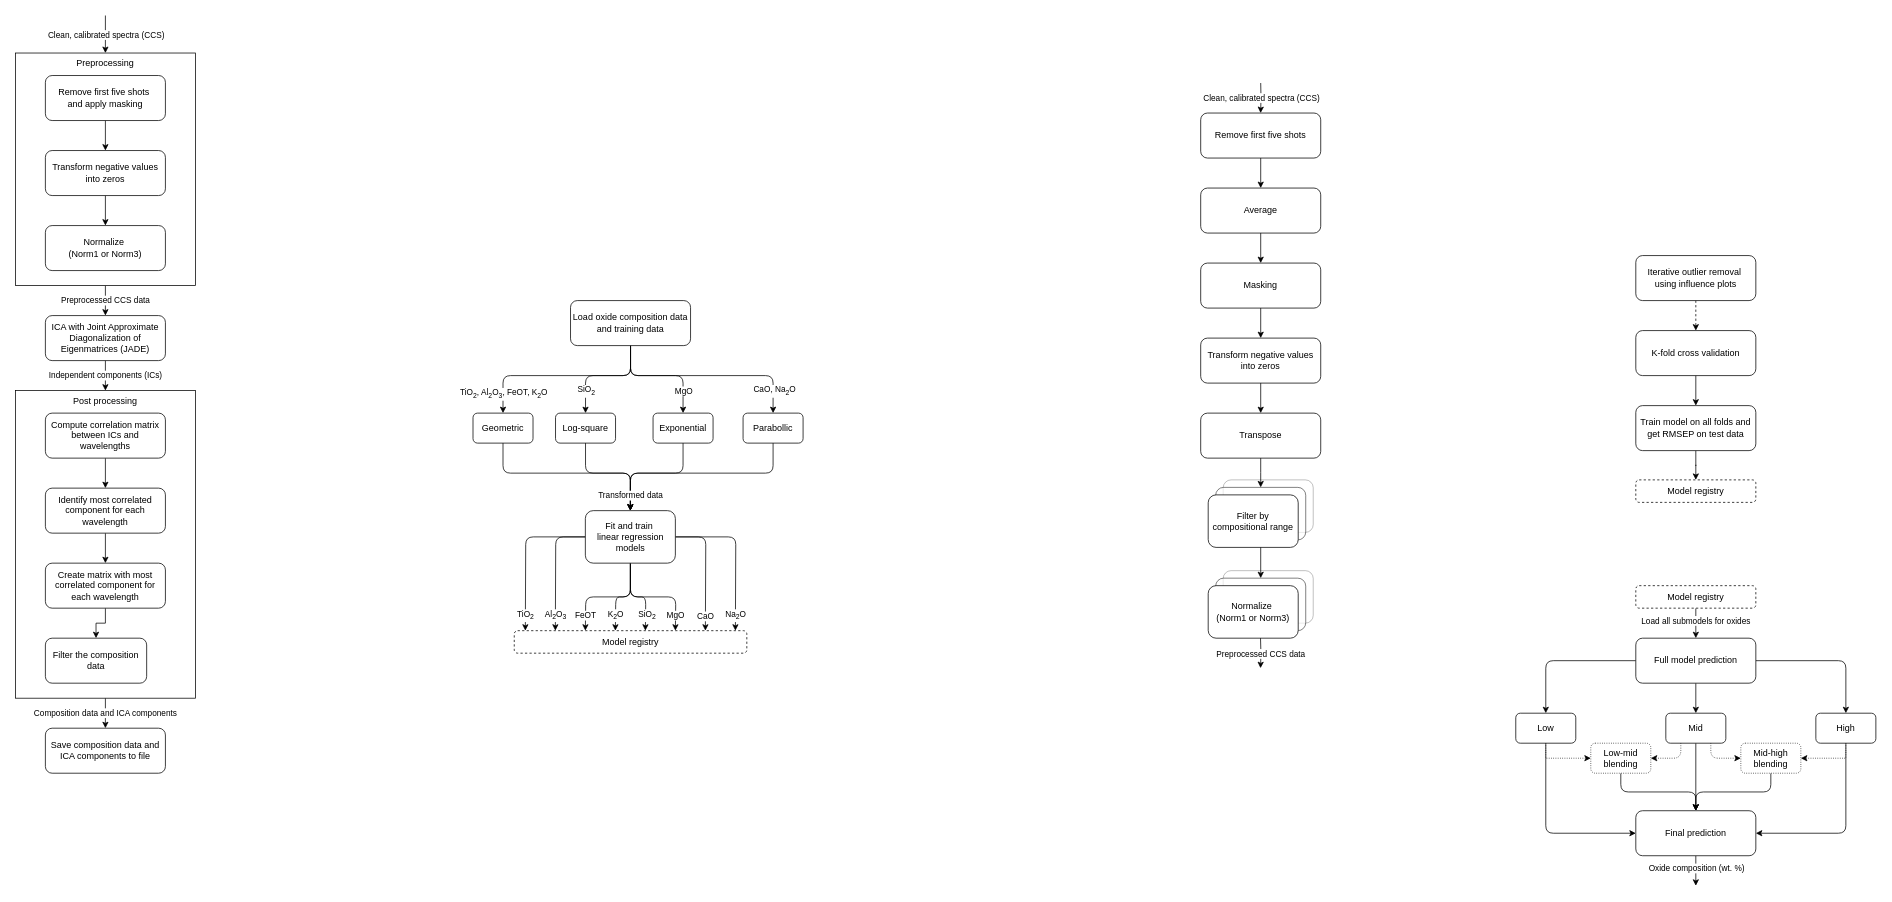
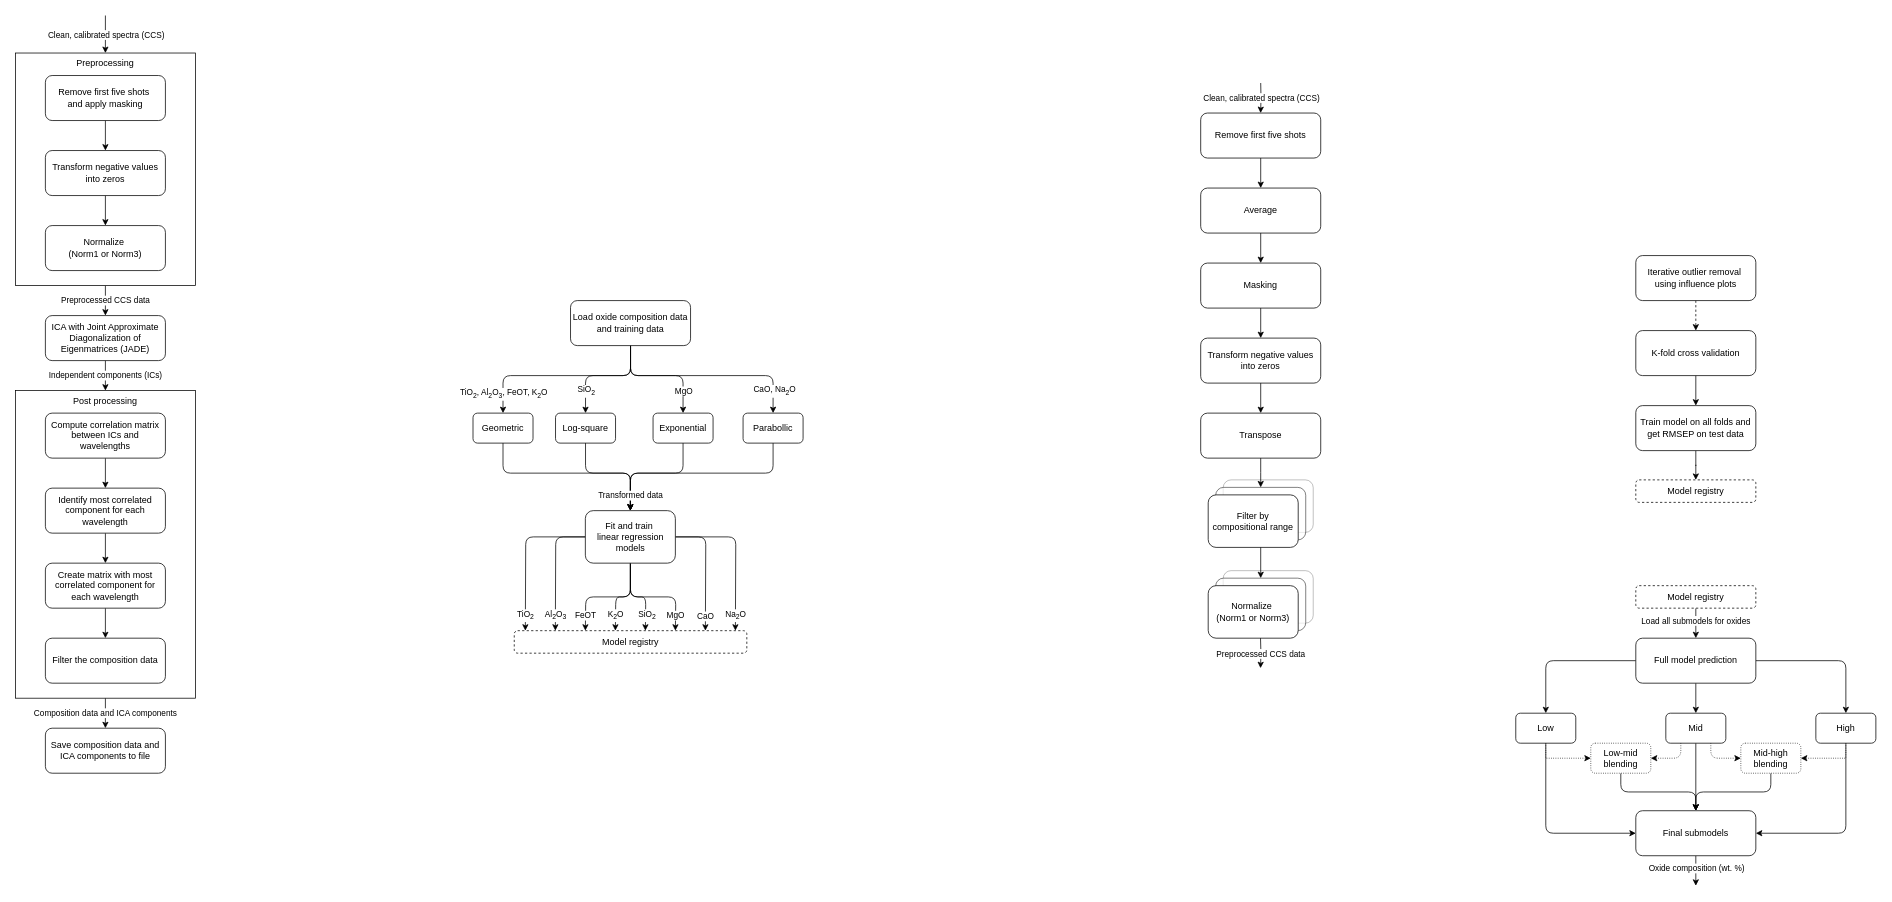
node "Filter the composition data": size 101x45 -> 120x45
node "Final prediction": label "Final prediction" -> "Final submodels"
